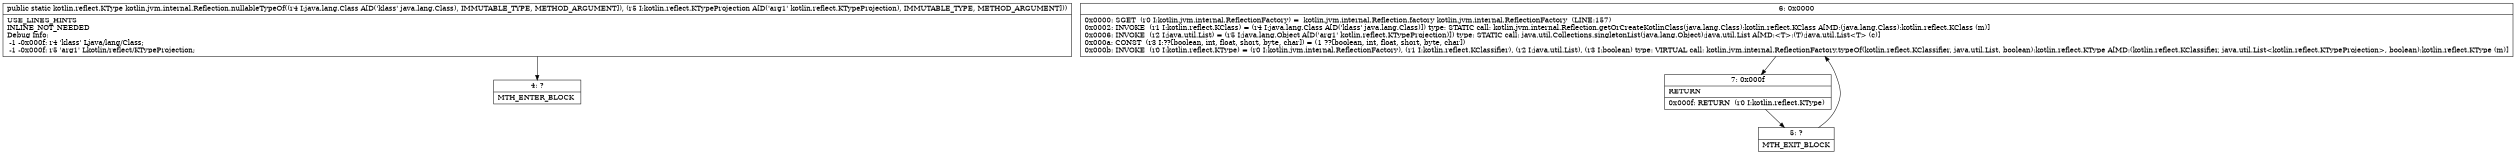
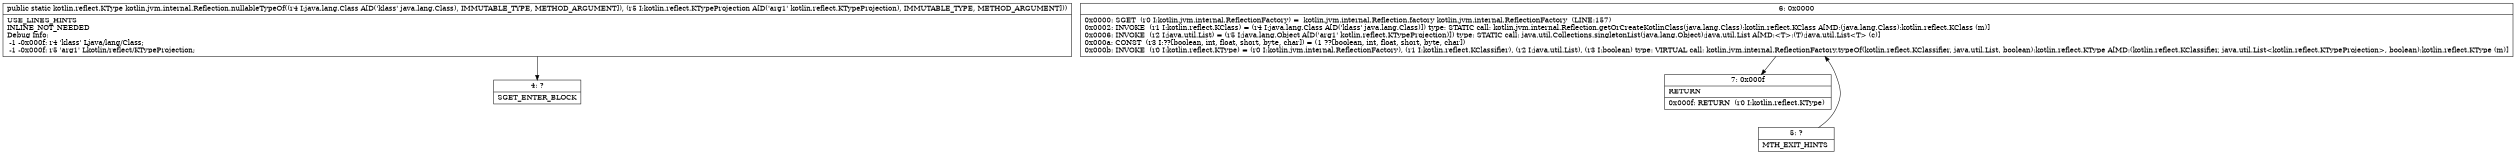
node "4: ?": text "MTH_ENTER_BLOCK" -> "SGET_ENTER_BLOCK"
edge "7: 0x000f" -> "5: ?": removed
node "5: ?": text "MTH_EXIT_BLOCK" -> "MTH_EXIT_HINTS"
